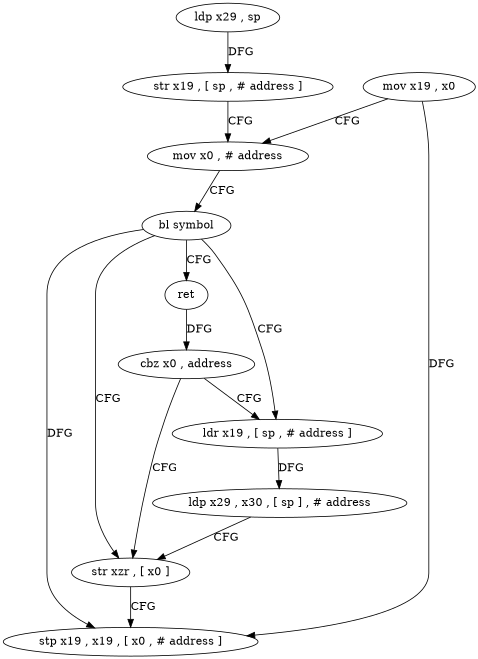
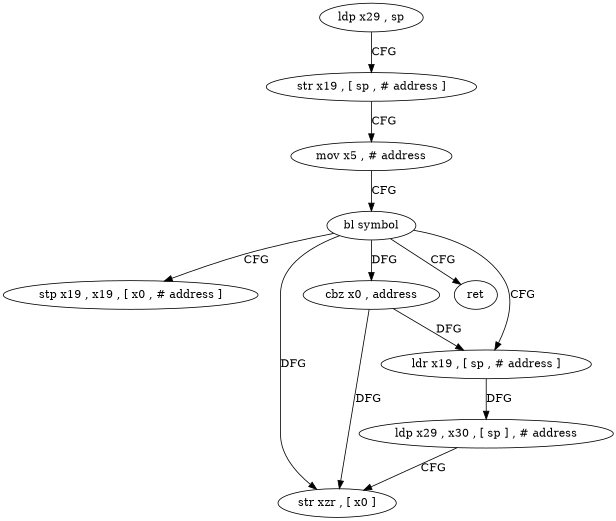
edge "ldp x29 , sp" -> "str x19 , [ sp , # address ]": label "DFG" -> "CFG"
node "mov x19 , x0": removed
node "mov x0 , # address": label "mov x0 , # address" -> "mov x5 , # address"
edge "ret" -> "cbz x0 , address": now "bl symbol" -> "cbz x0 , address"
edge "bl symbol" -> "str xzr , [ x0 ]": label "CFG" -> "DFG"
edge "cbz x0 , address" -> "ldr x19 , [ sp , # address ]": label "CFG" -> "DFG"
edge "bl symbol" -> "stp x19 , x19 , [ x0 , # address ]": label "DFG" -> "CFG"
edge "cbz x0 , address" -> "str xzr , [ x0 ]": label "CFG" -> "DFG"
edge "str xzr , [ x0 ]" -> "stp x19 , x19 , [ x0 , # address ]": removed, label "CFG"
